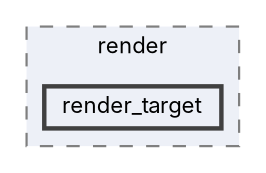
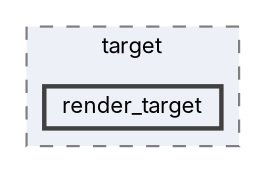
cluster "render": label "render" -> "target"
